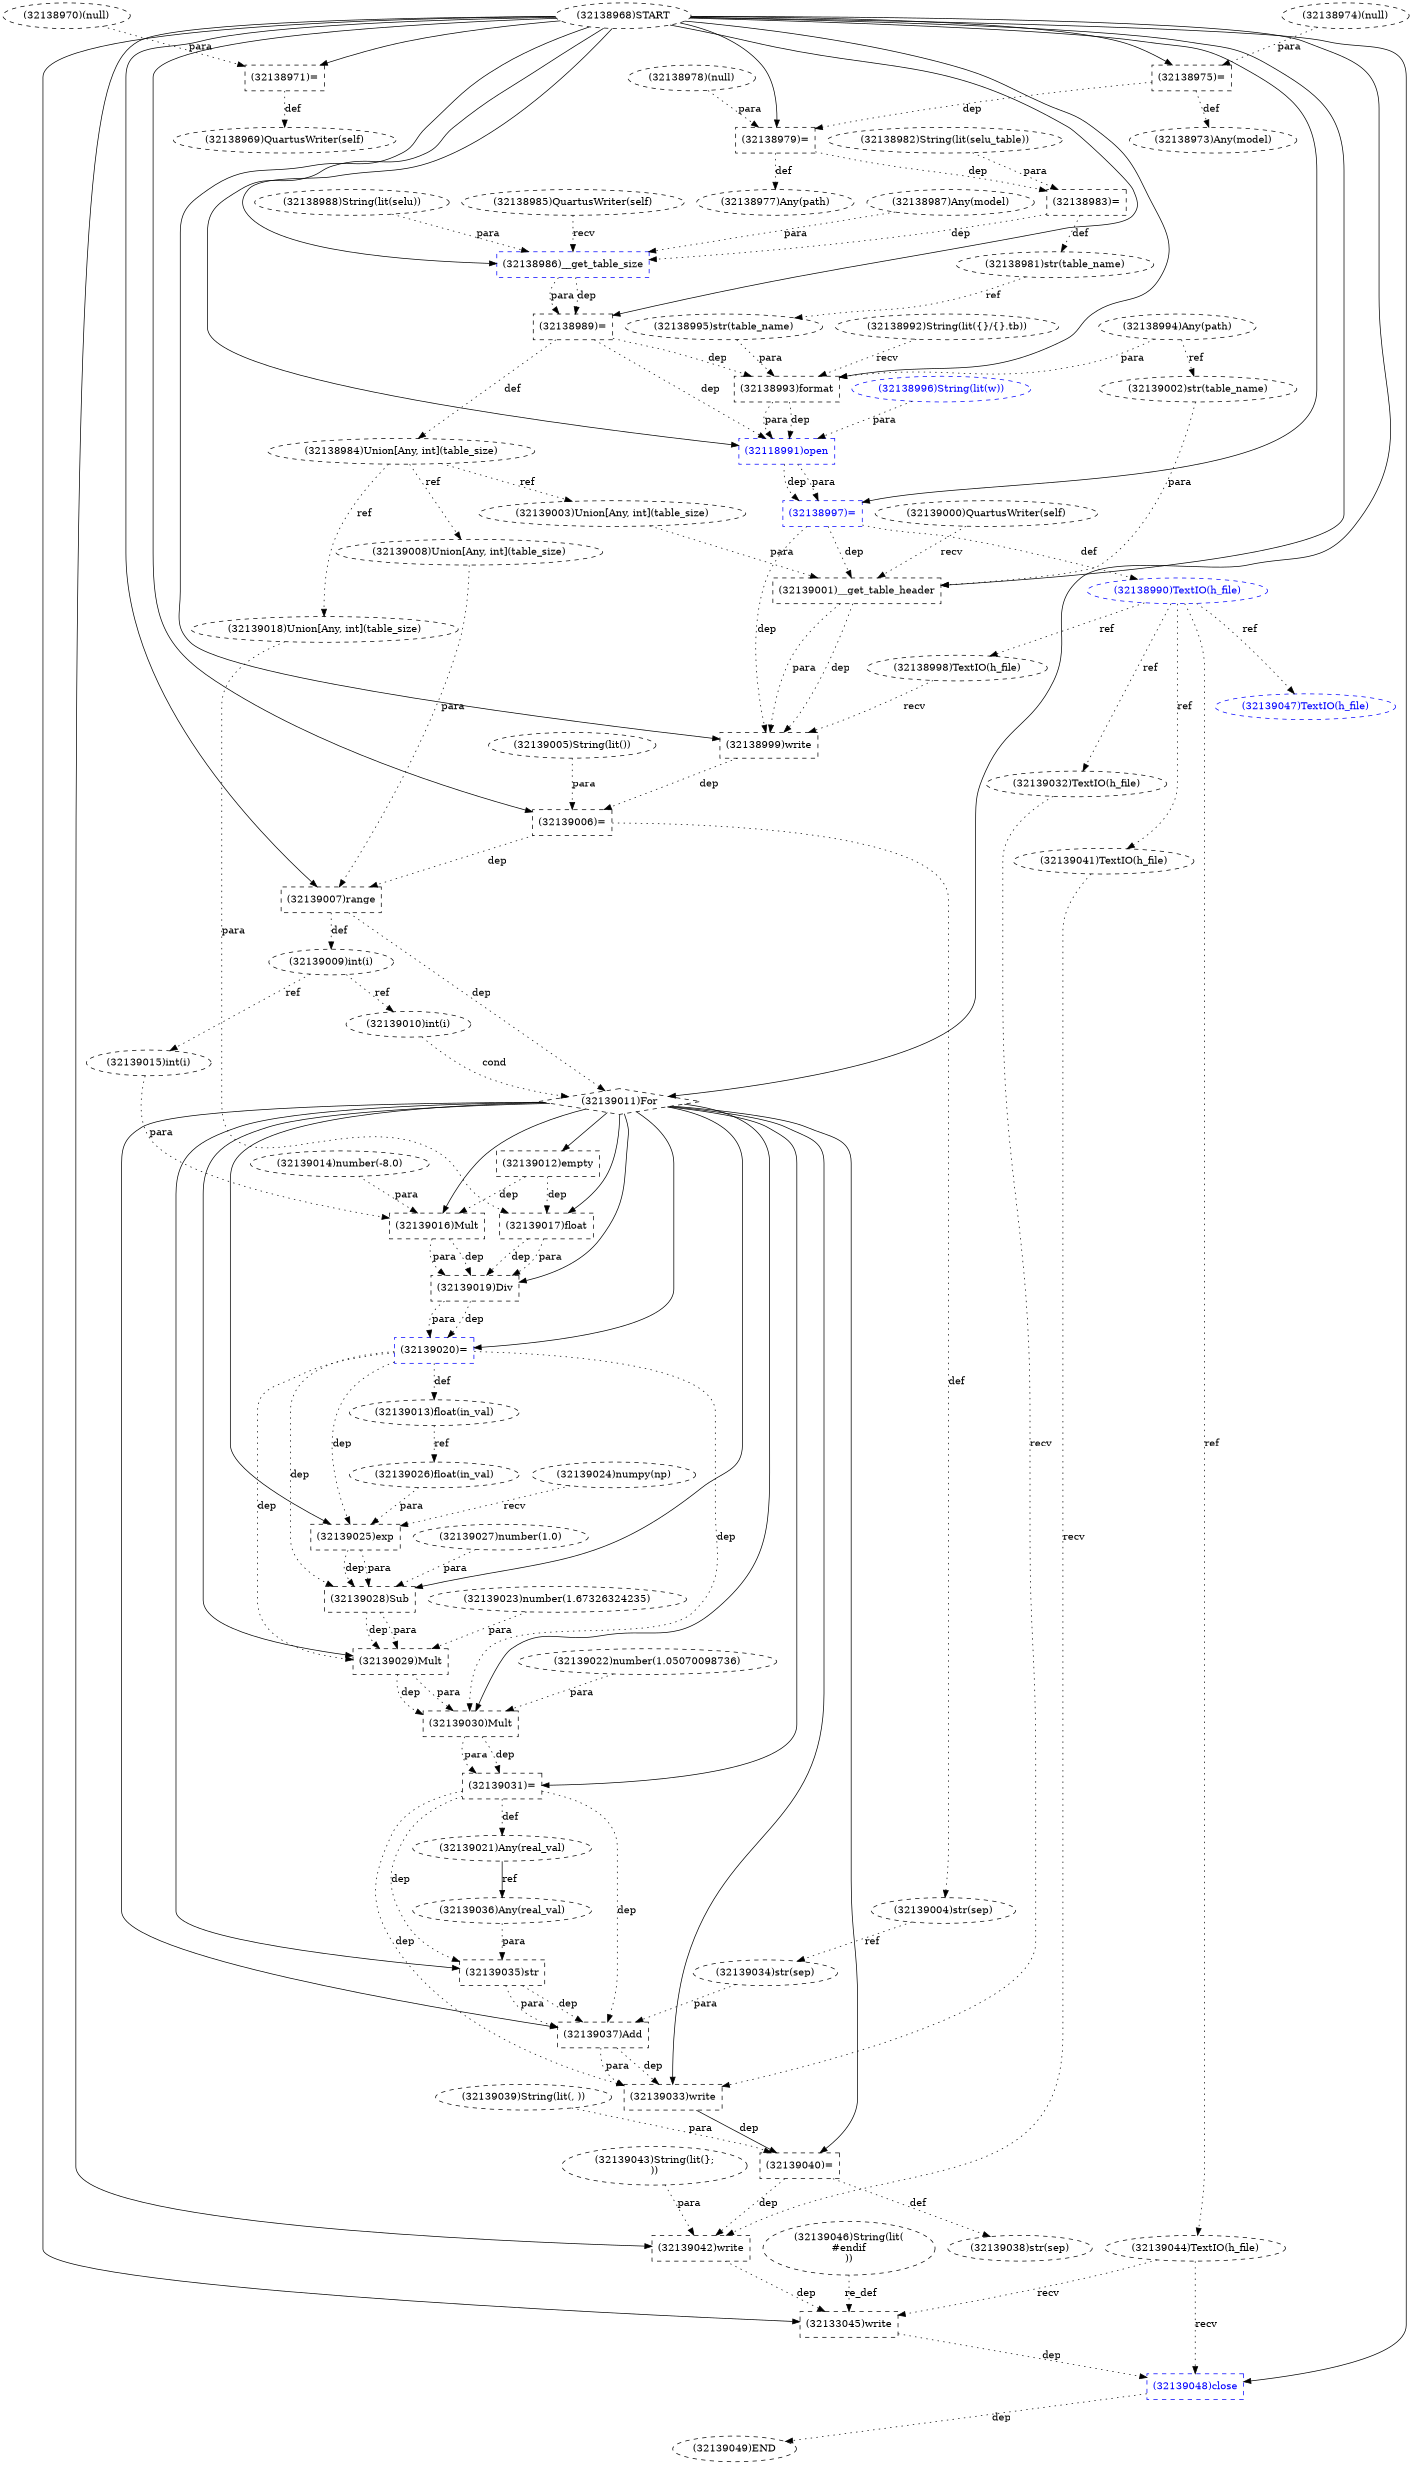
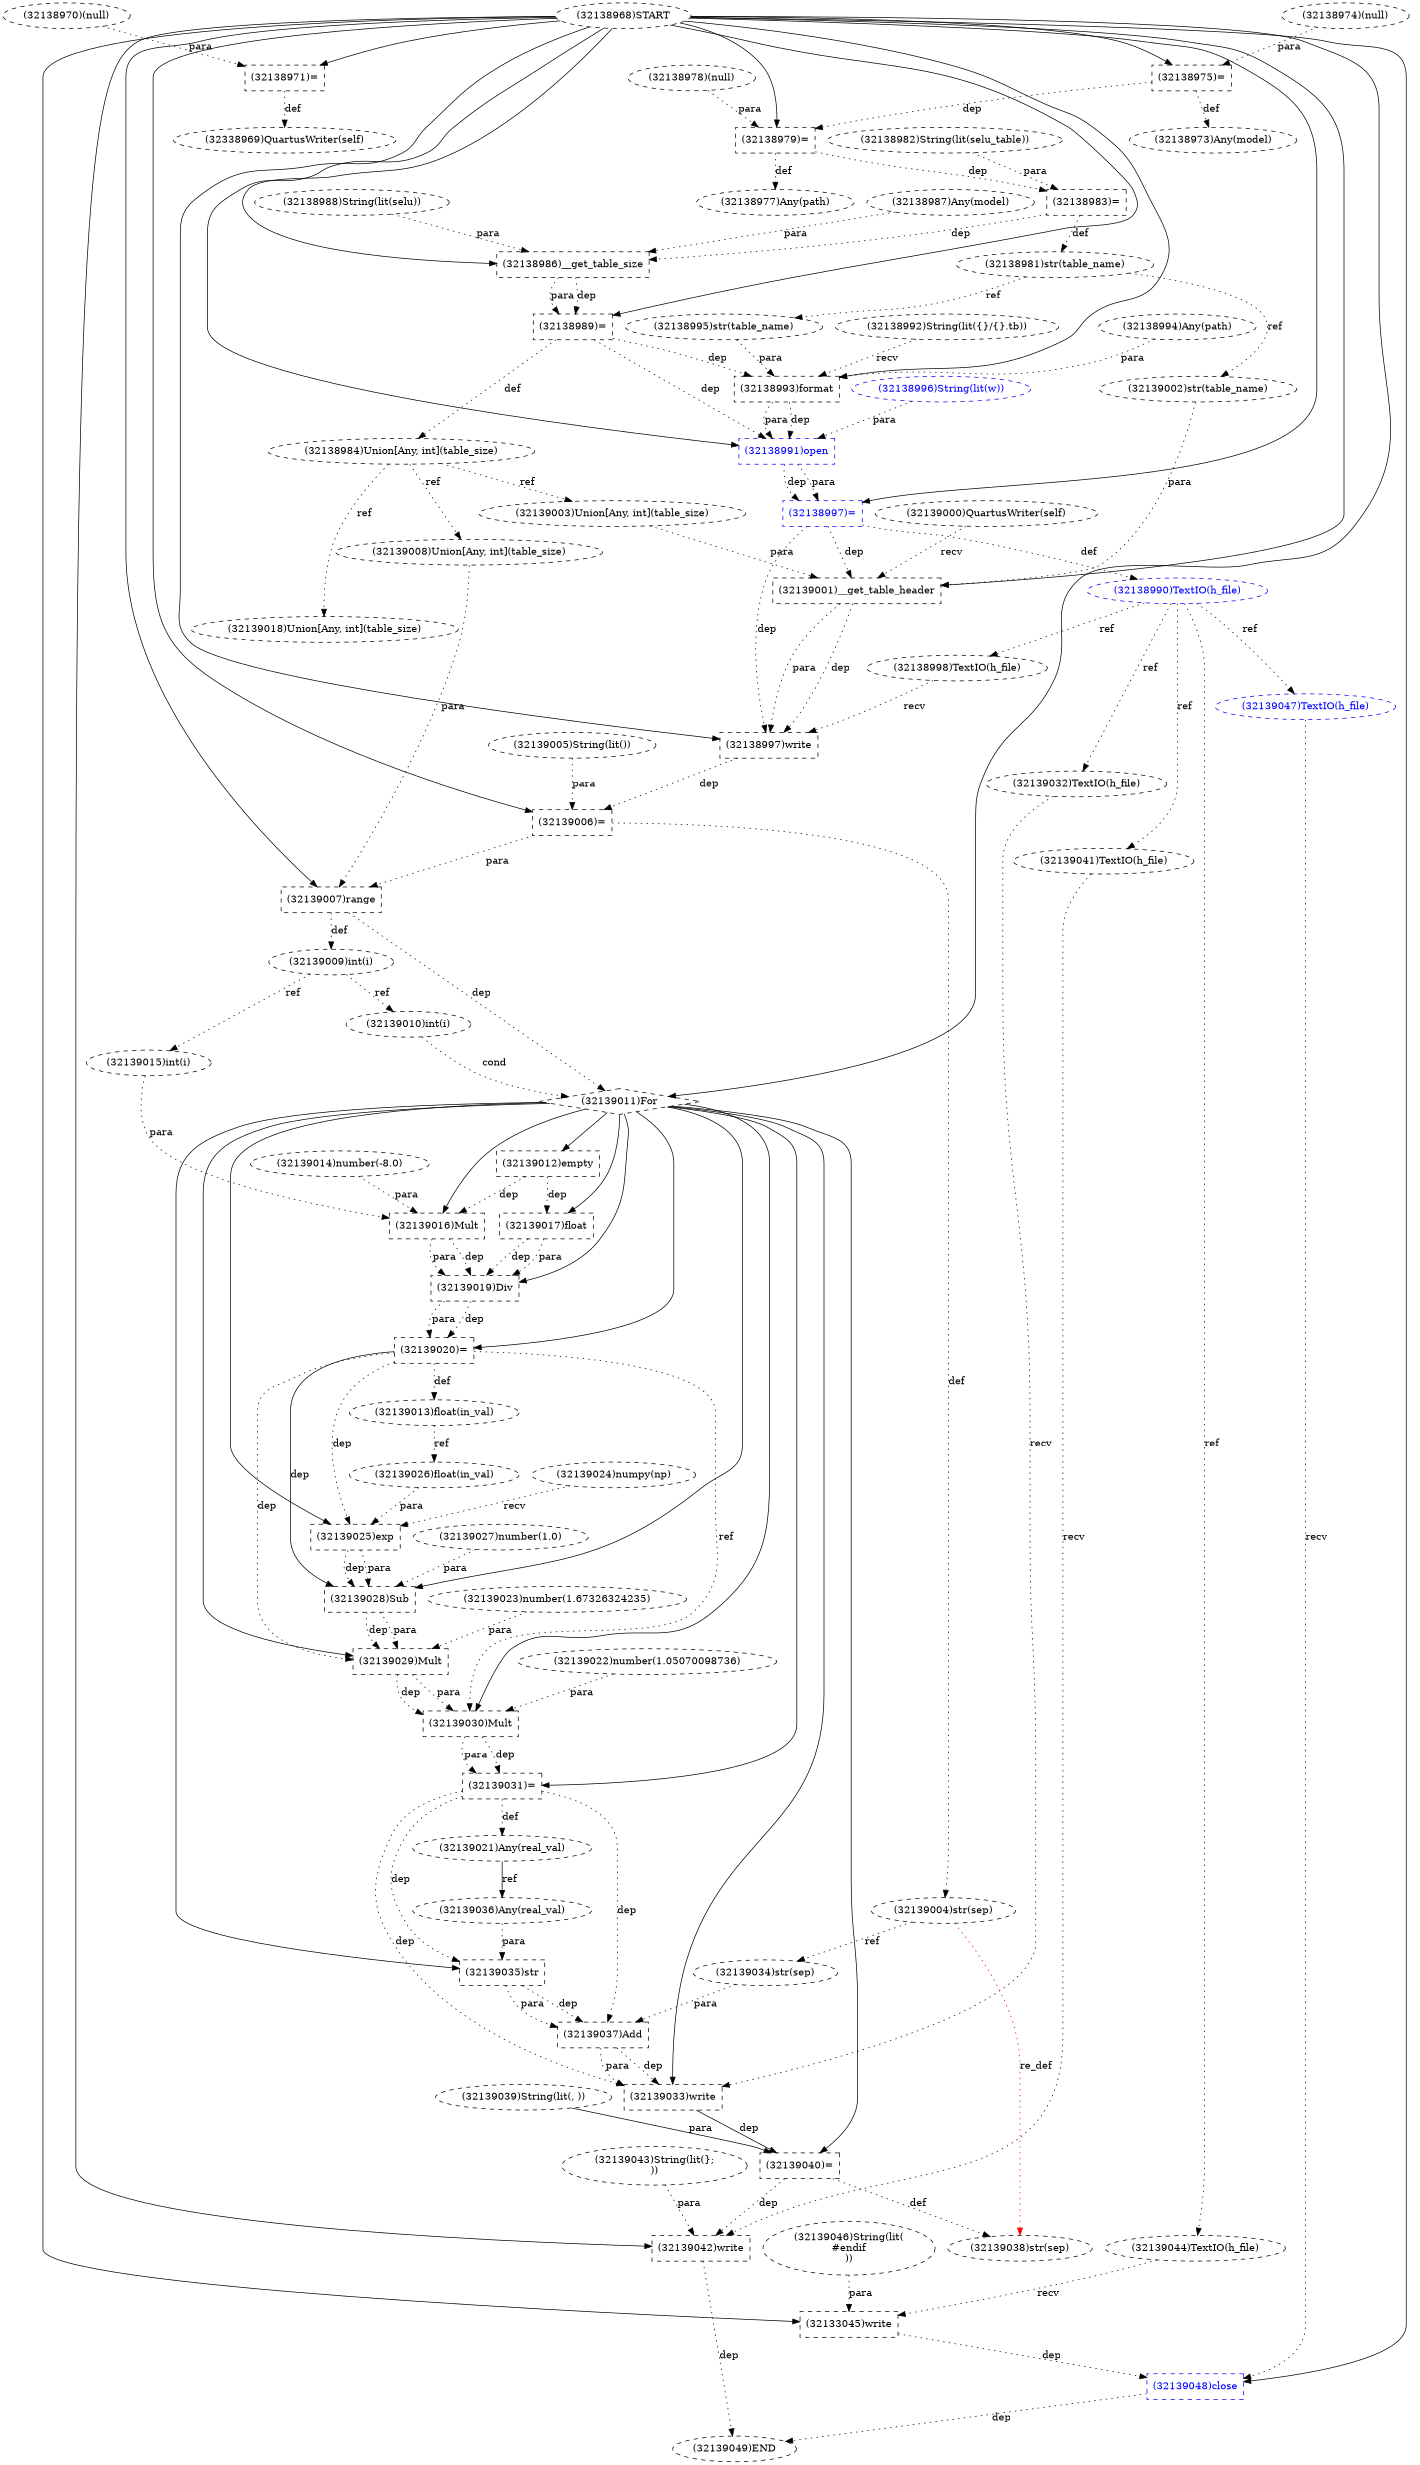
node "(32138969)QuartusWriter(self)": label "(32138969)QuartusWriter(self)" -> "(32338969)QuartusWriter(self)"
node "(32138985)QuartusWriter(self)": removed
node "(32138986)__get_table_size": color blue -> black
edge "(32138994)Any(path)" -> "(32139002)str(table_name)": now "(32138981)str(table_name)" -> "(32139002)str(table_name)"
node "(32118991)open": label "(32118991)open" -> "(32138991)open"
node "(32138999)write": label "(32138999)write" -> "(32138997)write"
edge "(32139006)=" -> "(32139007)range": label "dep" -> "para"
edge "(32139018)Union[Any, int](table_size)" -> "(32139017)float": removed, label "para"
node "(32139020)=": color blue -> black
edge "(32139020)=" -> "(32139028)Sub": style dotted -> solid
edge "(32139020)=" -> "(32139030)Mult": label "dep" -> "ref"
edge "(32139011)For" -> "(32139037)Add": removed
edge "(32139004)str(sep)" -> "(32139038)str(sep)": added, label "re_def"
edge "(32139039)String(lit(, ))" -> "(32139040)=": style dotted -> solid
edge "(32139042)write" -> "(32133045)write": now "(32139042)write" -> "(32139049)END"
edge "(32139046)String(lit( #endif ))" -> "(32133045)write": label "re_def" -> "para"
edge "(32139044)TextIO(h_file)" -> "(32139048)close": now "(32139047)TextIO(h_file)" -> "(32139048)close"
